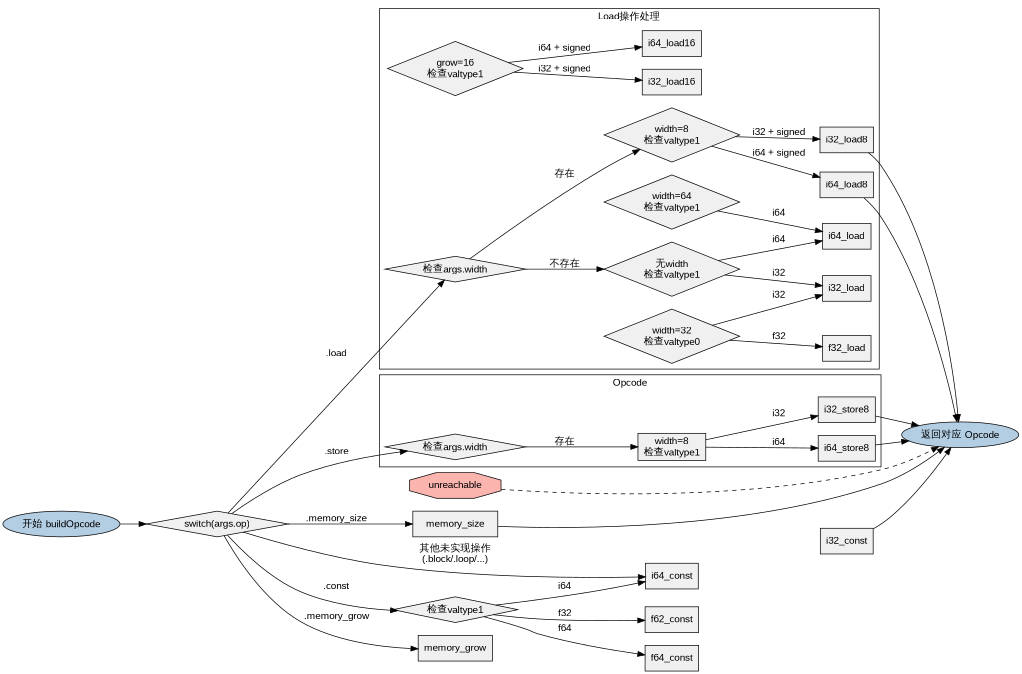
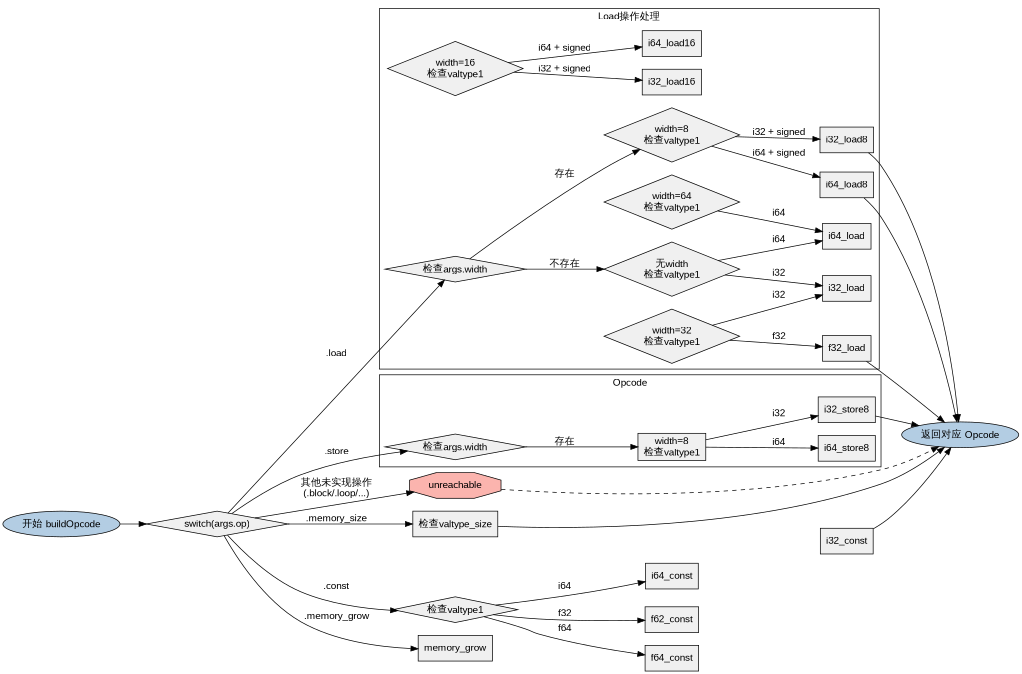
node "grow=16 检查valtype1": label "grow=16 检查valtype1" -> "width=16 检查valtype1"
node "width=32 检查valtype0": label "width=32 检查valtype0" -> "width=32 检查valtype1"
edge "i64_store8" -> "返回对应 Opcode": now "f32_load" -> "返回对应 Opcode"
node "memory_size": label "memory_size" -> "检查valtype_size"
edge "switch(args.op)" -> "i64_const": now "switch(args.op)" -> "unreachable"
